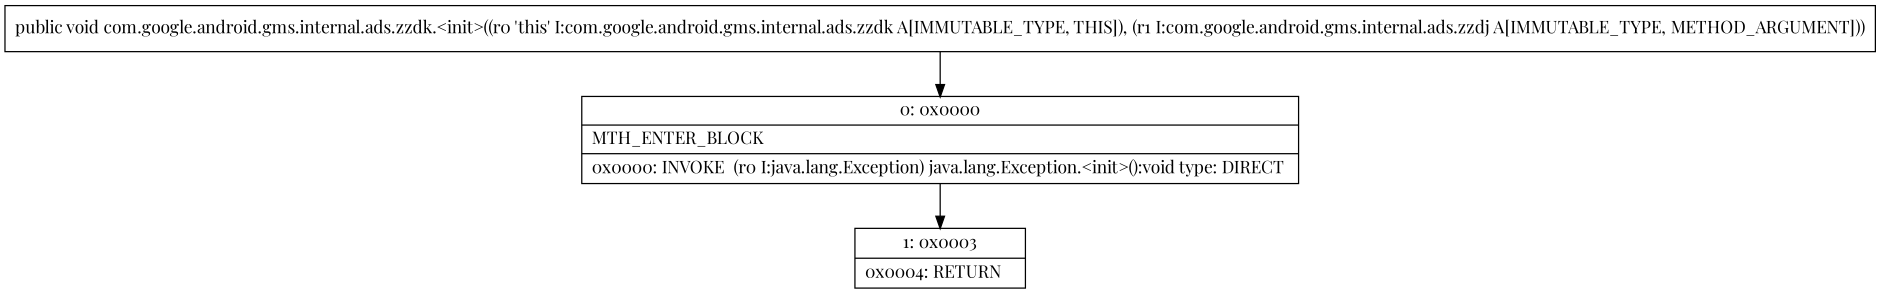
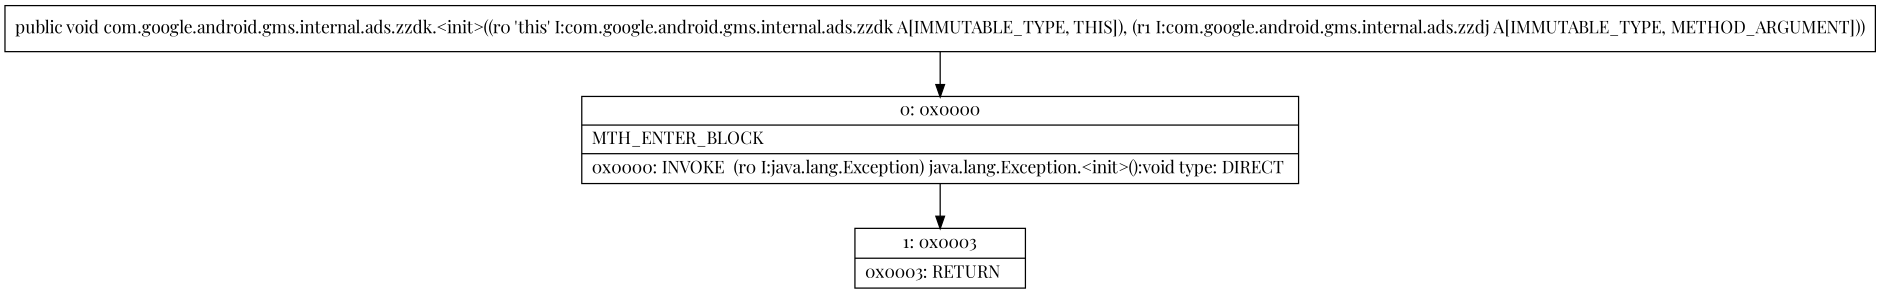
node "1: 0x0003": text "0x0004: RETURN" -> "0x0003: RETURN"
